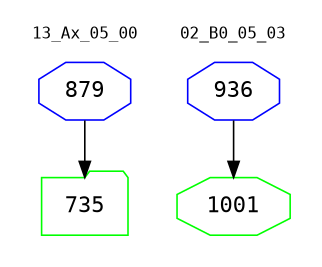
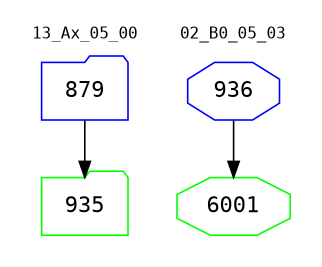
node "879": shape octagon -> folder
node "735": label "735" -> "935"
node "1001": label "1001" -> "6001"
